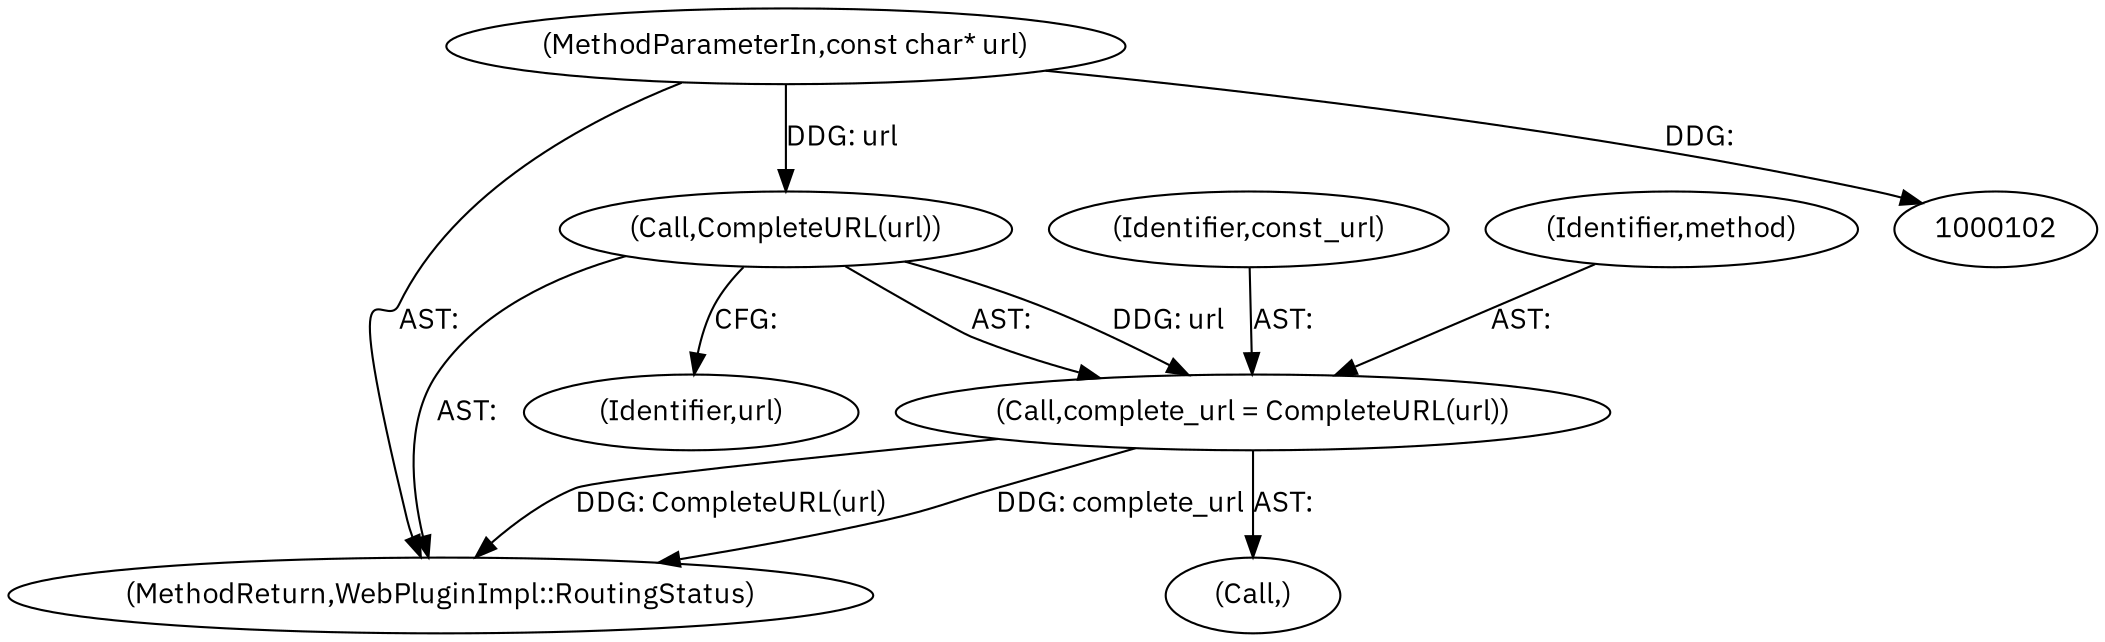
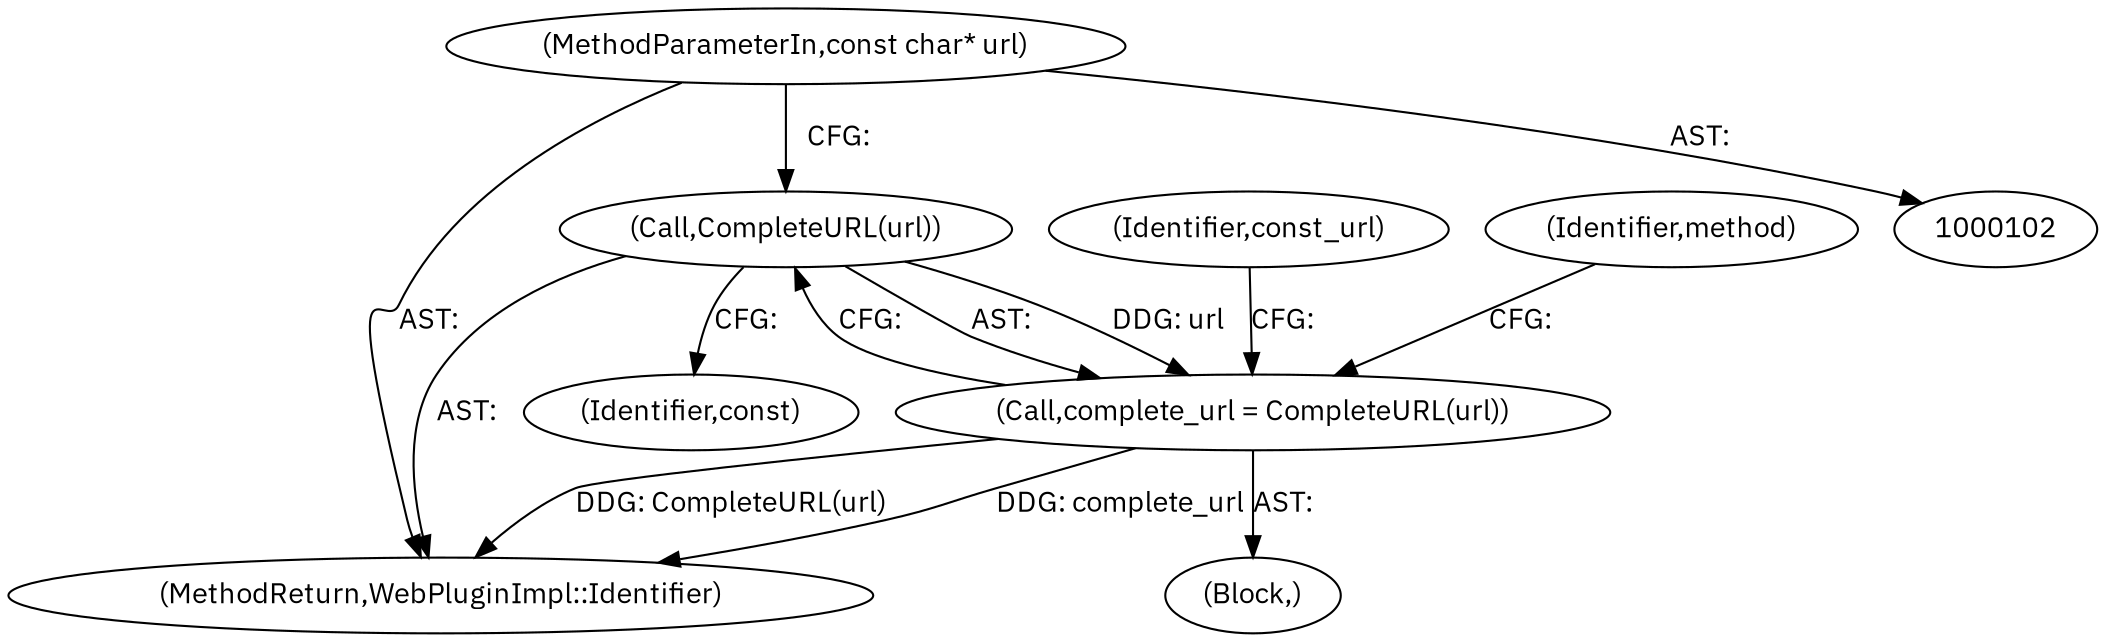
edge "(MethodParameterIn,const char* url)" -> "(Call,CompleteURL(url))": label "DDG: url" -> "CFG: "
edge "(MethodParameterIn,const char* url)" -> "1000102": label "DDG: " -> "AST: "
edge "(Identifier,const_url)" -> "(Call,complete_url = CompleteURL(url))": label "AST: " -> "CFG: "
edge "(Identifier,method)" -> "(Call,complete_url = CompleteURL(url))": label "AST: " -> "CFG: "
edge "(Call,complete_url = CompleteURL(url))" -> "(Call,CompleteURL(url))": added, label "CFG:"
node "(Identifier,url)": label "(Identifier,url)" -> "(Identifier,const)"
node "(MethodReturn,WebPluginImpl::RoutingStatus)": label "(MethodReturn,WebPluginImpl::RoutingStatus)" -> "(MethodReturn,WebPluginImpl::Identifier)"
node "(Call,)": label "(Call,)" -> "(Block,)"
